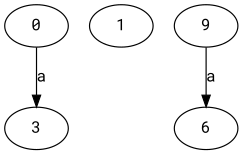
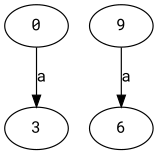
node "1": removed
